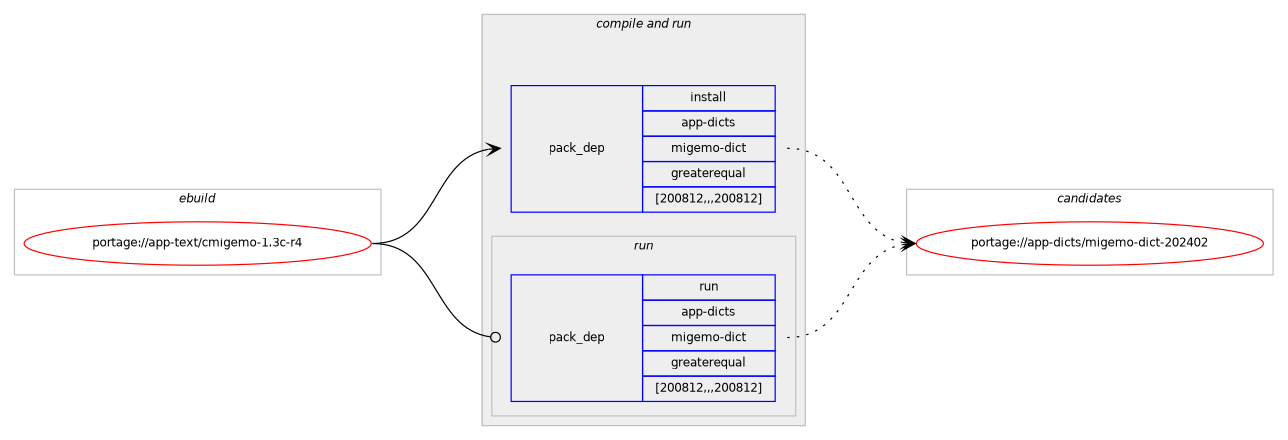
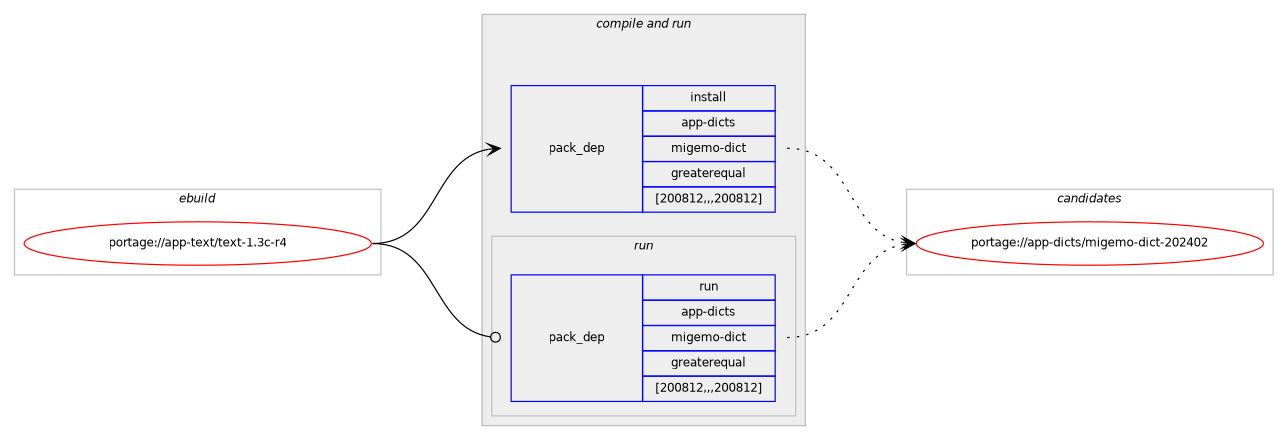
node "portage://app-text/cmigemo-1.3c-r4": label "portage://app-text/cmigemo-1.3c-r4" -> "portage://app-text/text-1.3c-r4"
